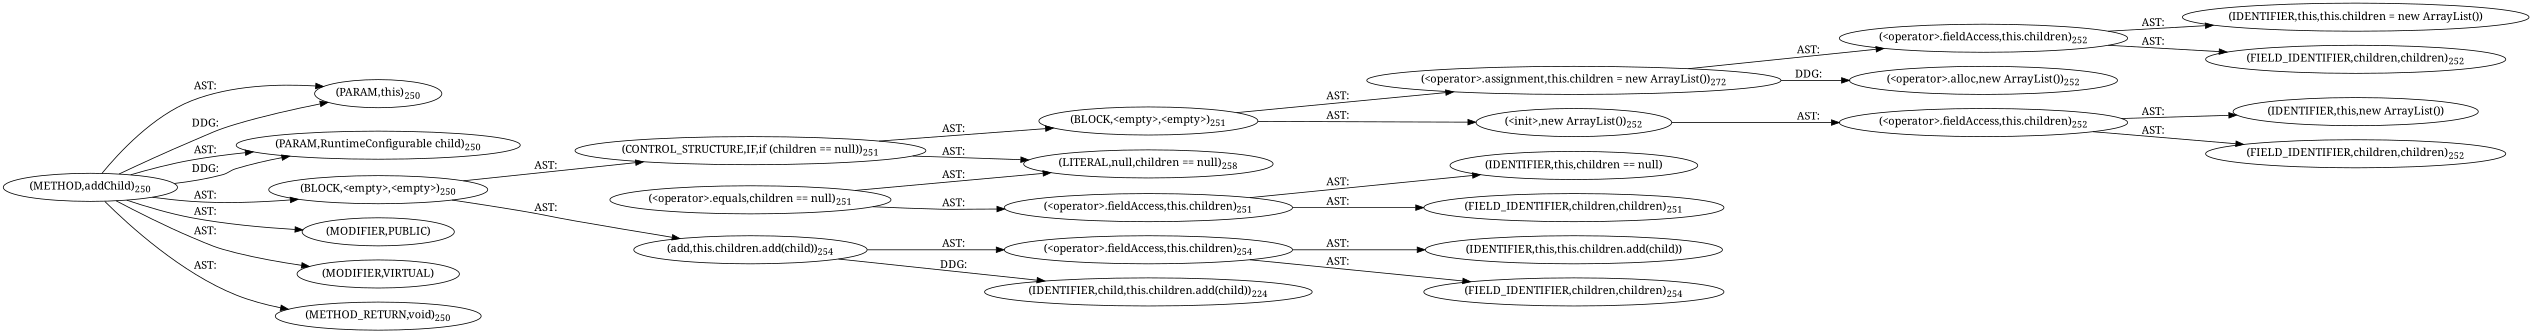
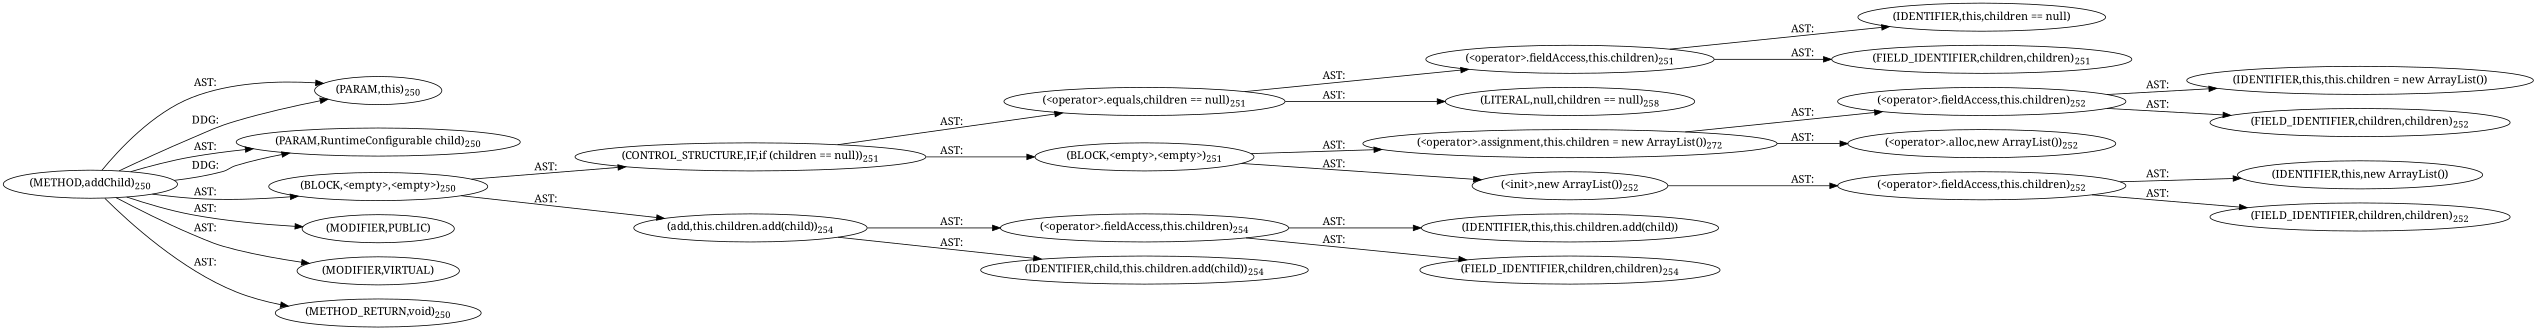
edge "(<operator>.assignment,this.children = new ArrayList())" -> "(<operator>.alloc,new ArrayList())": label "DDG: " -> "AST: "
edge "(CONTROL_STRUCTURE,IF,if (children == null))" -> "(LITERAL,null,children == null)": now "(CONTROL_STRUCTURE,IF,if (children == null))" -> "(<operator>.equals,children == null)"
edge "(add,this.children.add(child))" -> "(IDENTIFIER,child,this.children.add(child))": label "DDG: " -> "AST: "
node "(IDENTIFIER,child,this.children.add(child))": text "224" -> "254"
